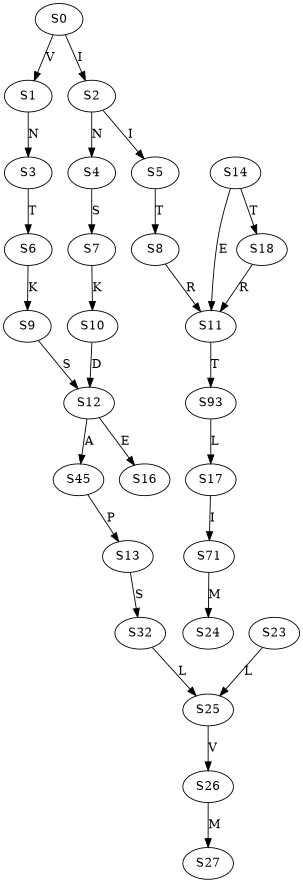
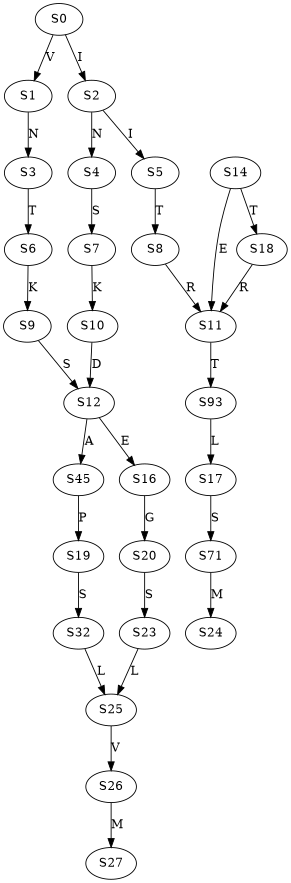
edge "S17" -> "S71": label "I" -> "S"
node "S13": label "S13" -> "S19"
node "S20": added
